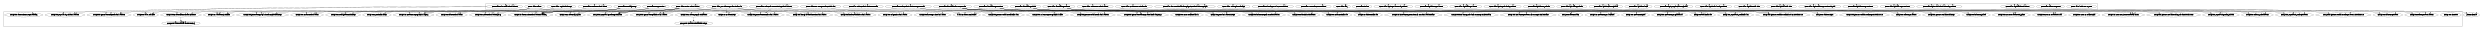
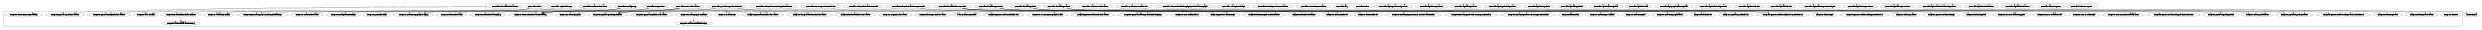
node "controller.create_new_inf_rule": label "controller.create_new_inf_rule" -> "controller.create_new_read_rule"
node "controller.api_list_derivations": added
